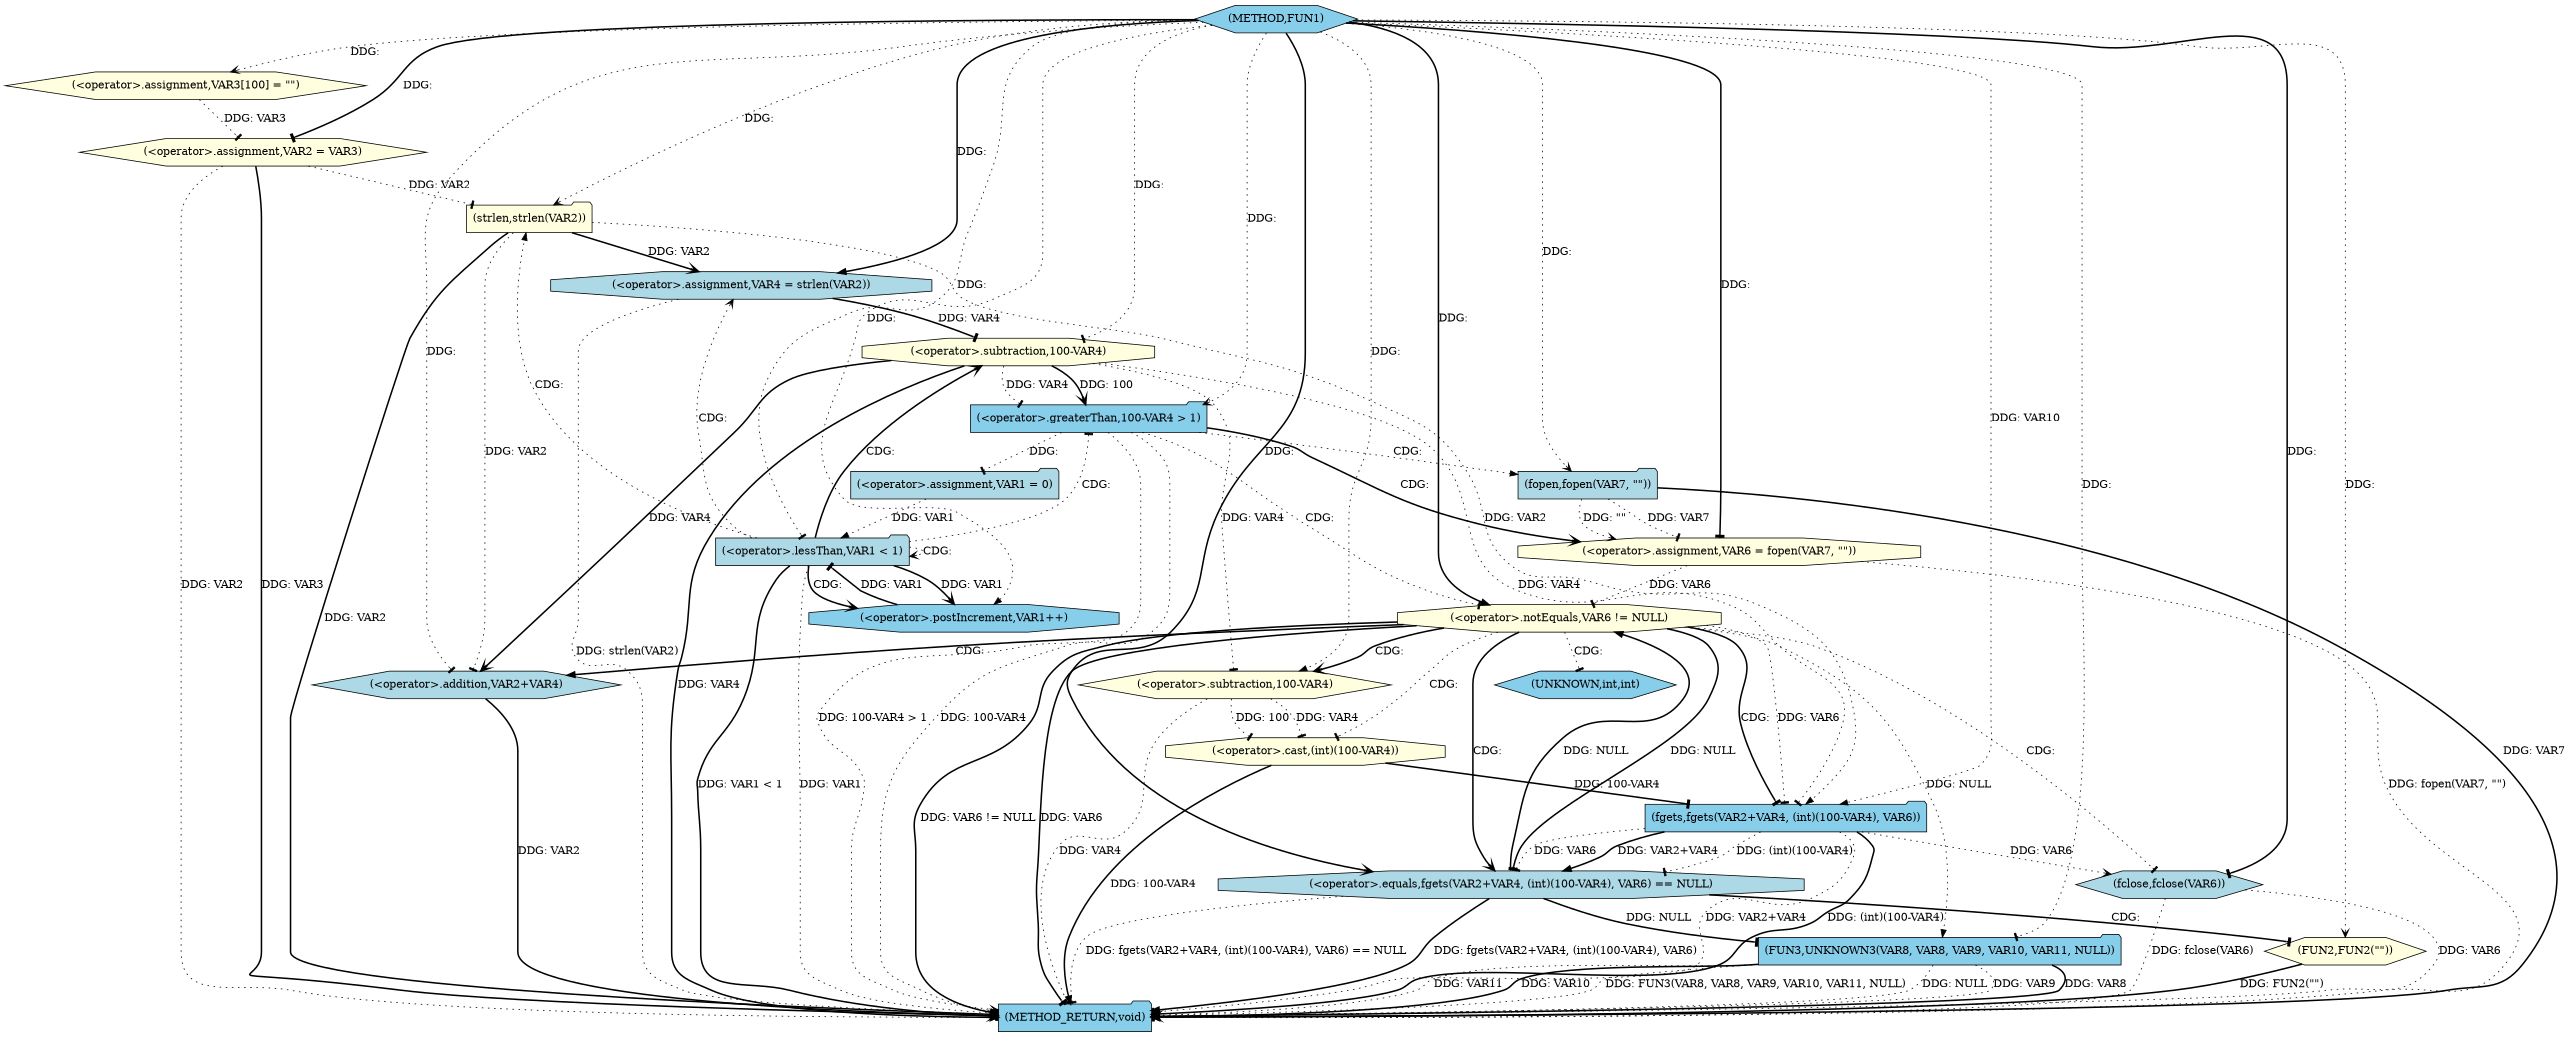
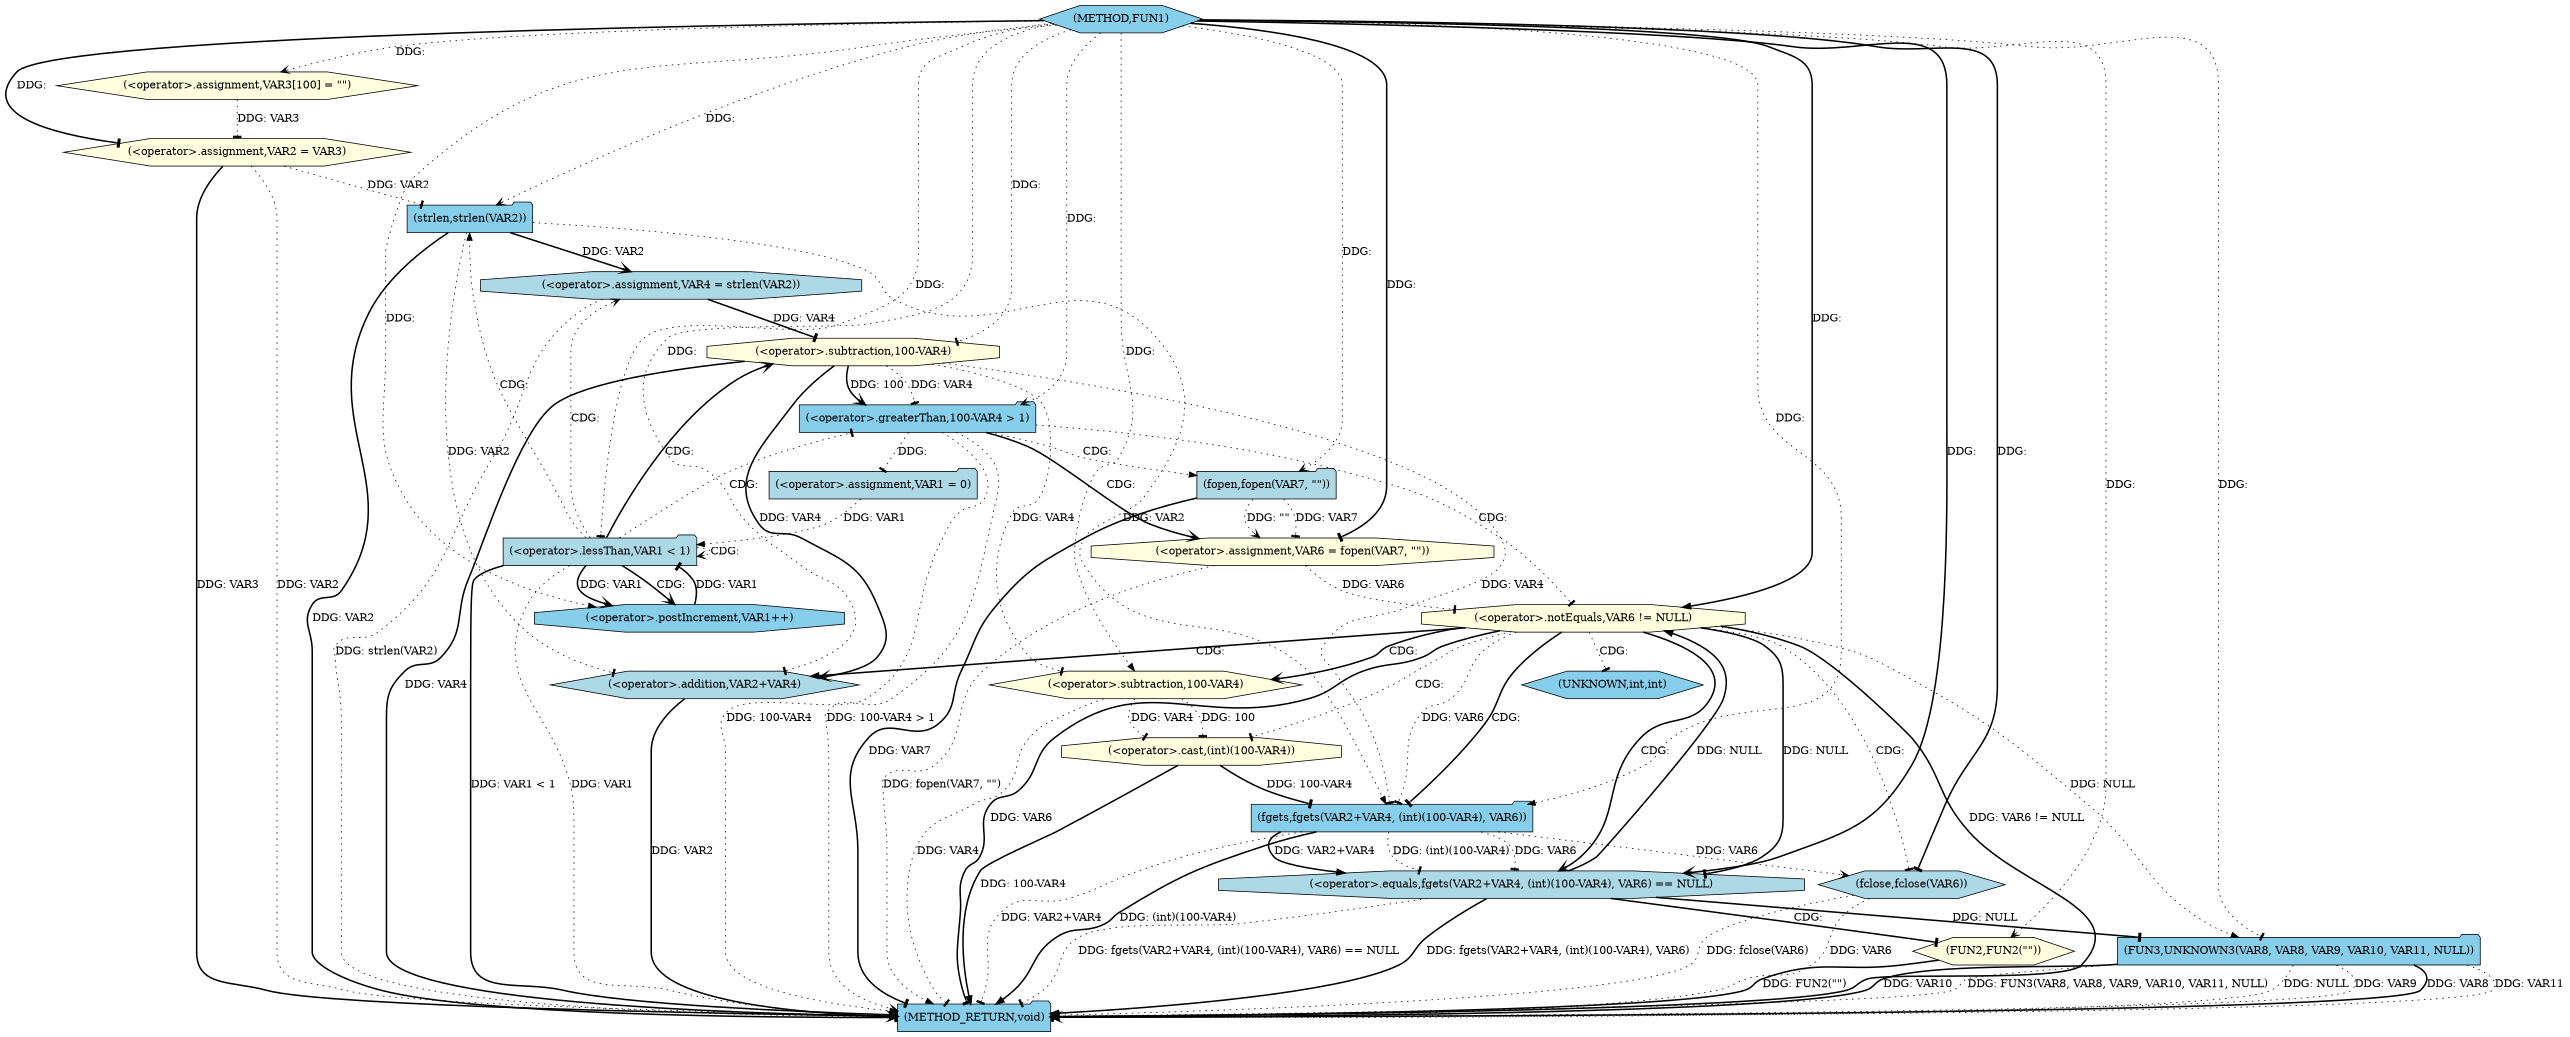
edge "(METHOD,FUN1)" -> "(<operator>.assignment,VAR4 = strlen(VAR2))": removed, label "DDG:"
node "(strlen,strlen(VAR2))": fillcolor lightyellow -> skyblue
edge "(METHOD,FUN1)" -> "(fgets,fgets(VAR2+VAR4, (int)(100-VAR4), VAR6))": label "DDG: VAR10" -> "DDG: "
